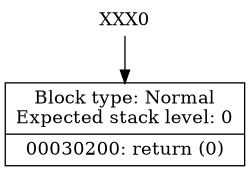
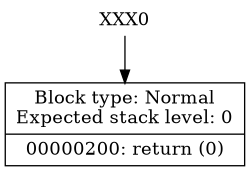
node "Block type: Normal": text "00030200: return (0)" -> "00000200: return (0)"
